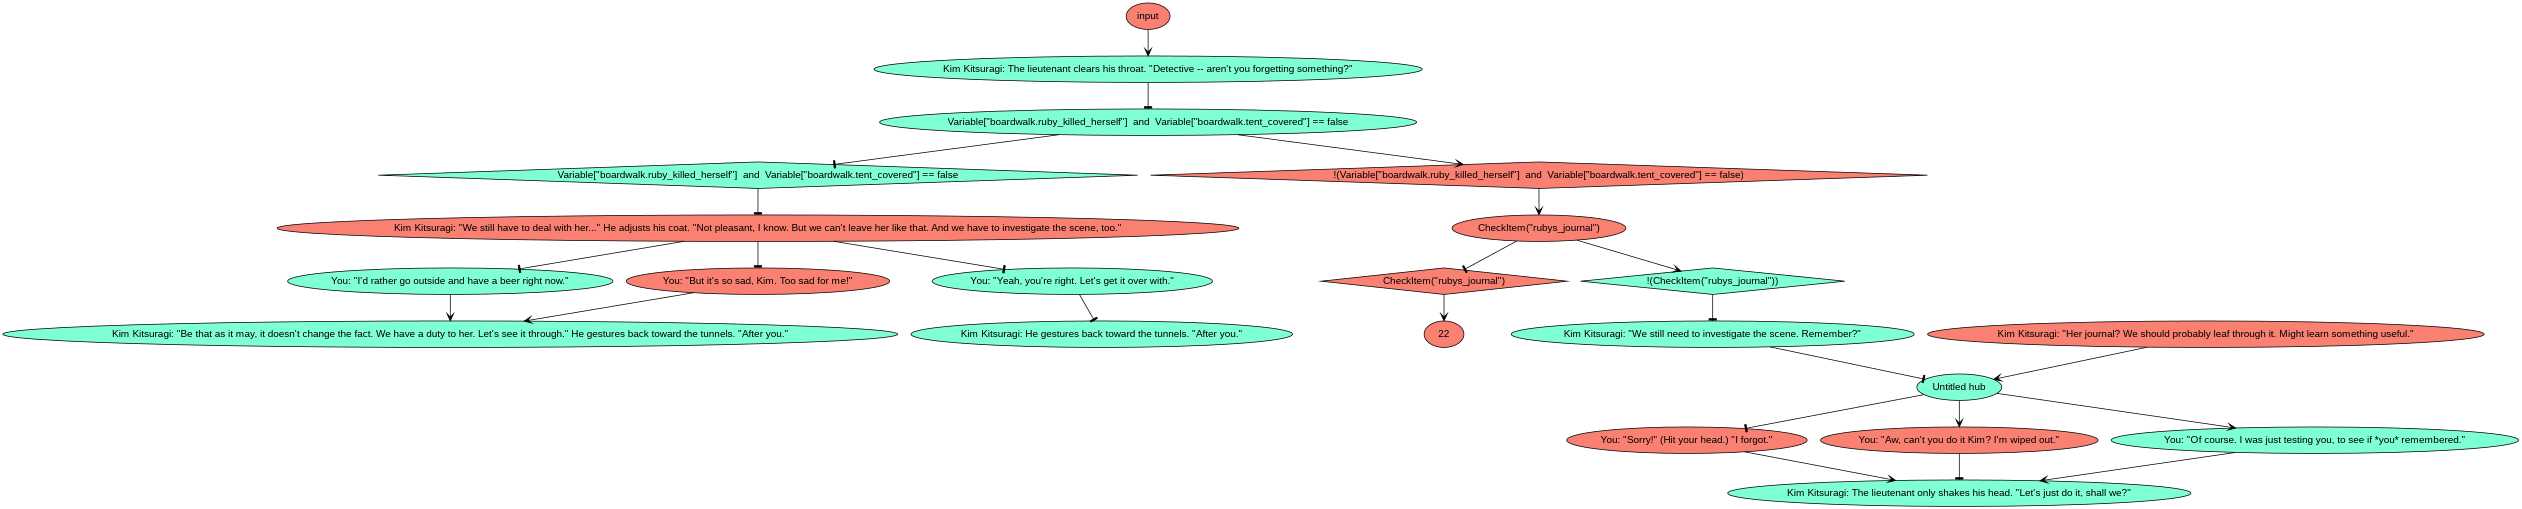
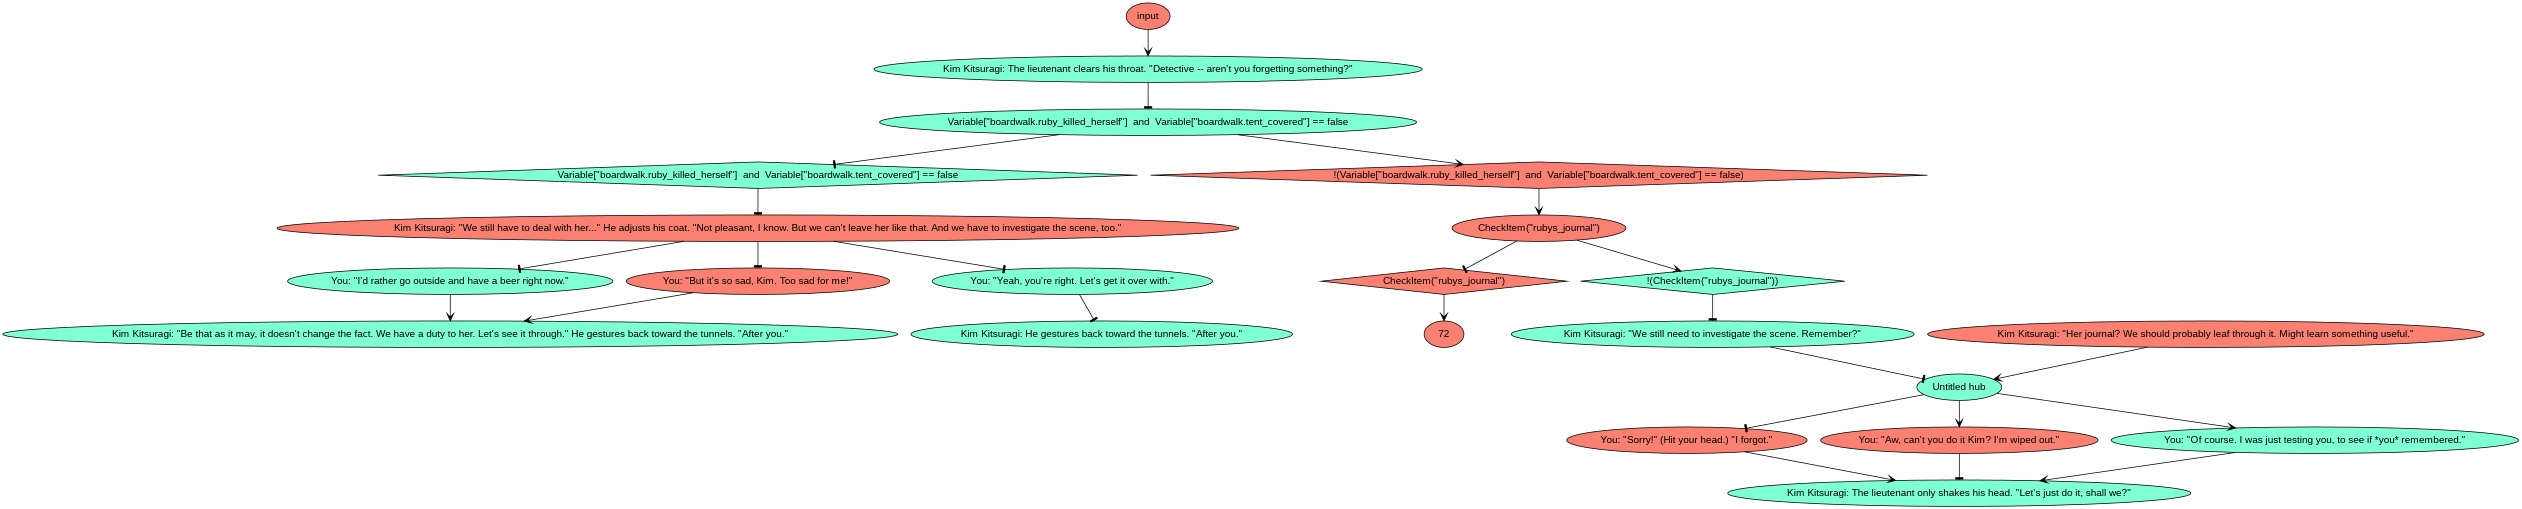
node "22": label "22" -> "72"
